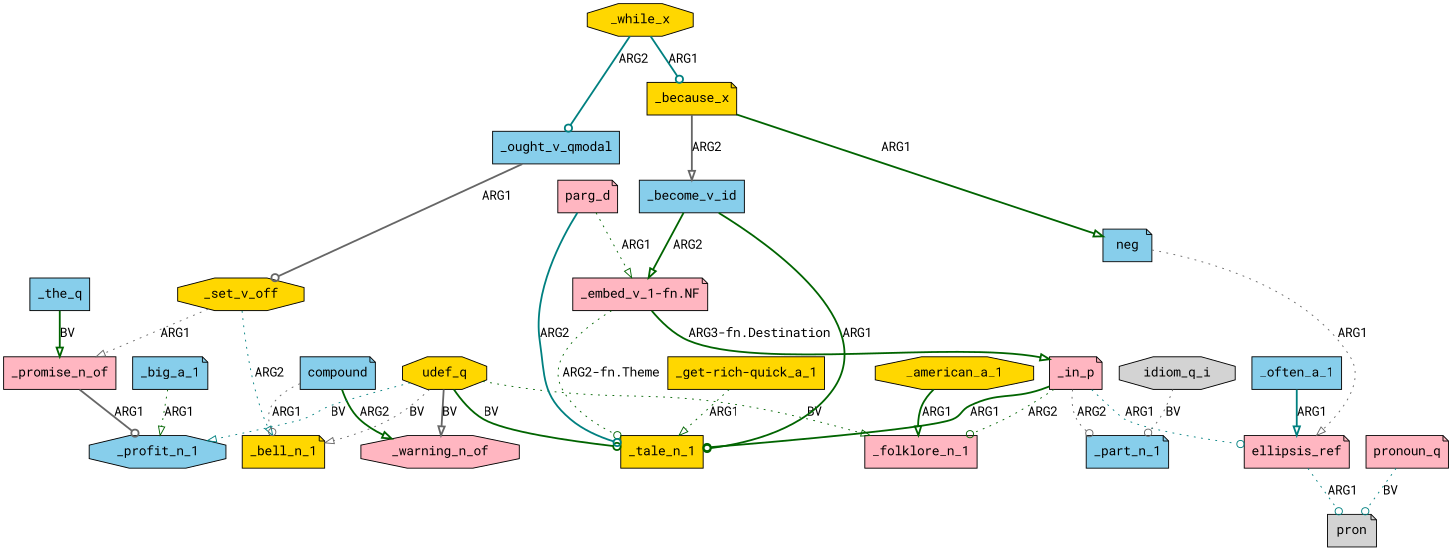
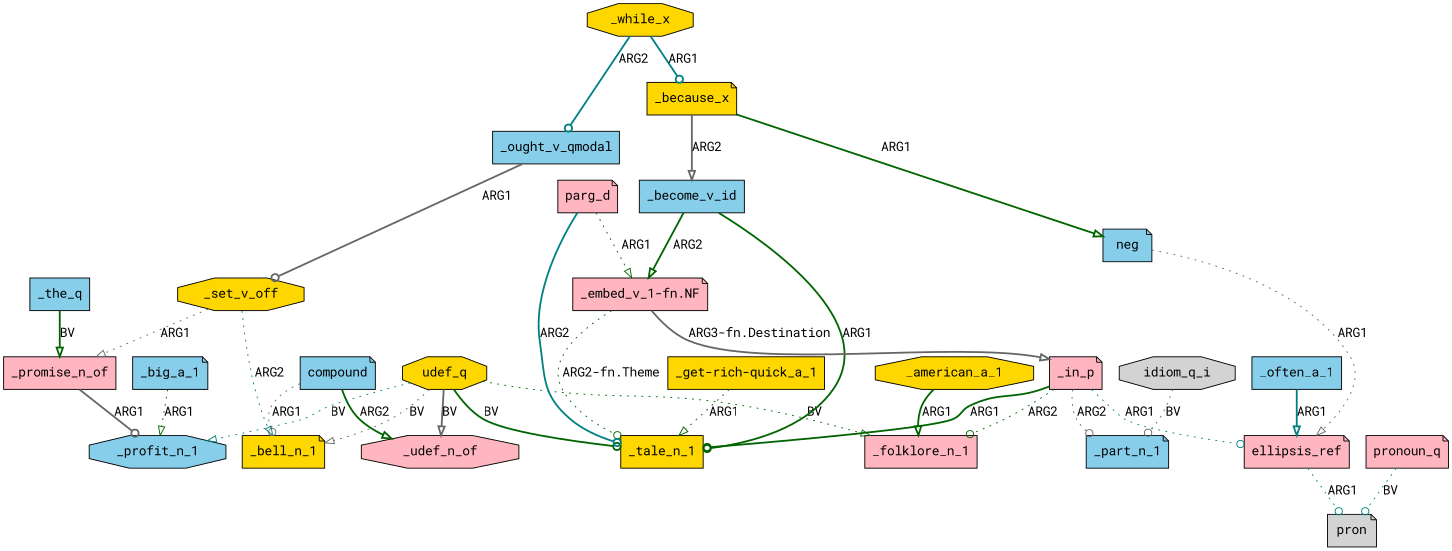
edge "_embed_v_1-fn.NF" -> "_in_p": color darkgreen -> gray40
node "_warning_n_of": label "_warning_n_of" -> "_udef_n_of"
